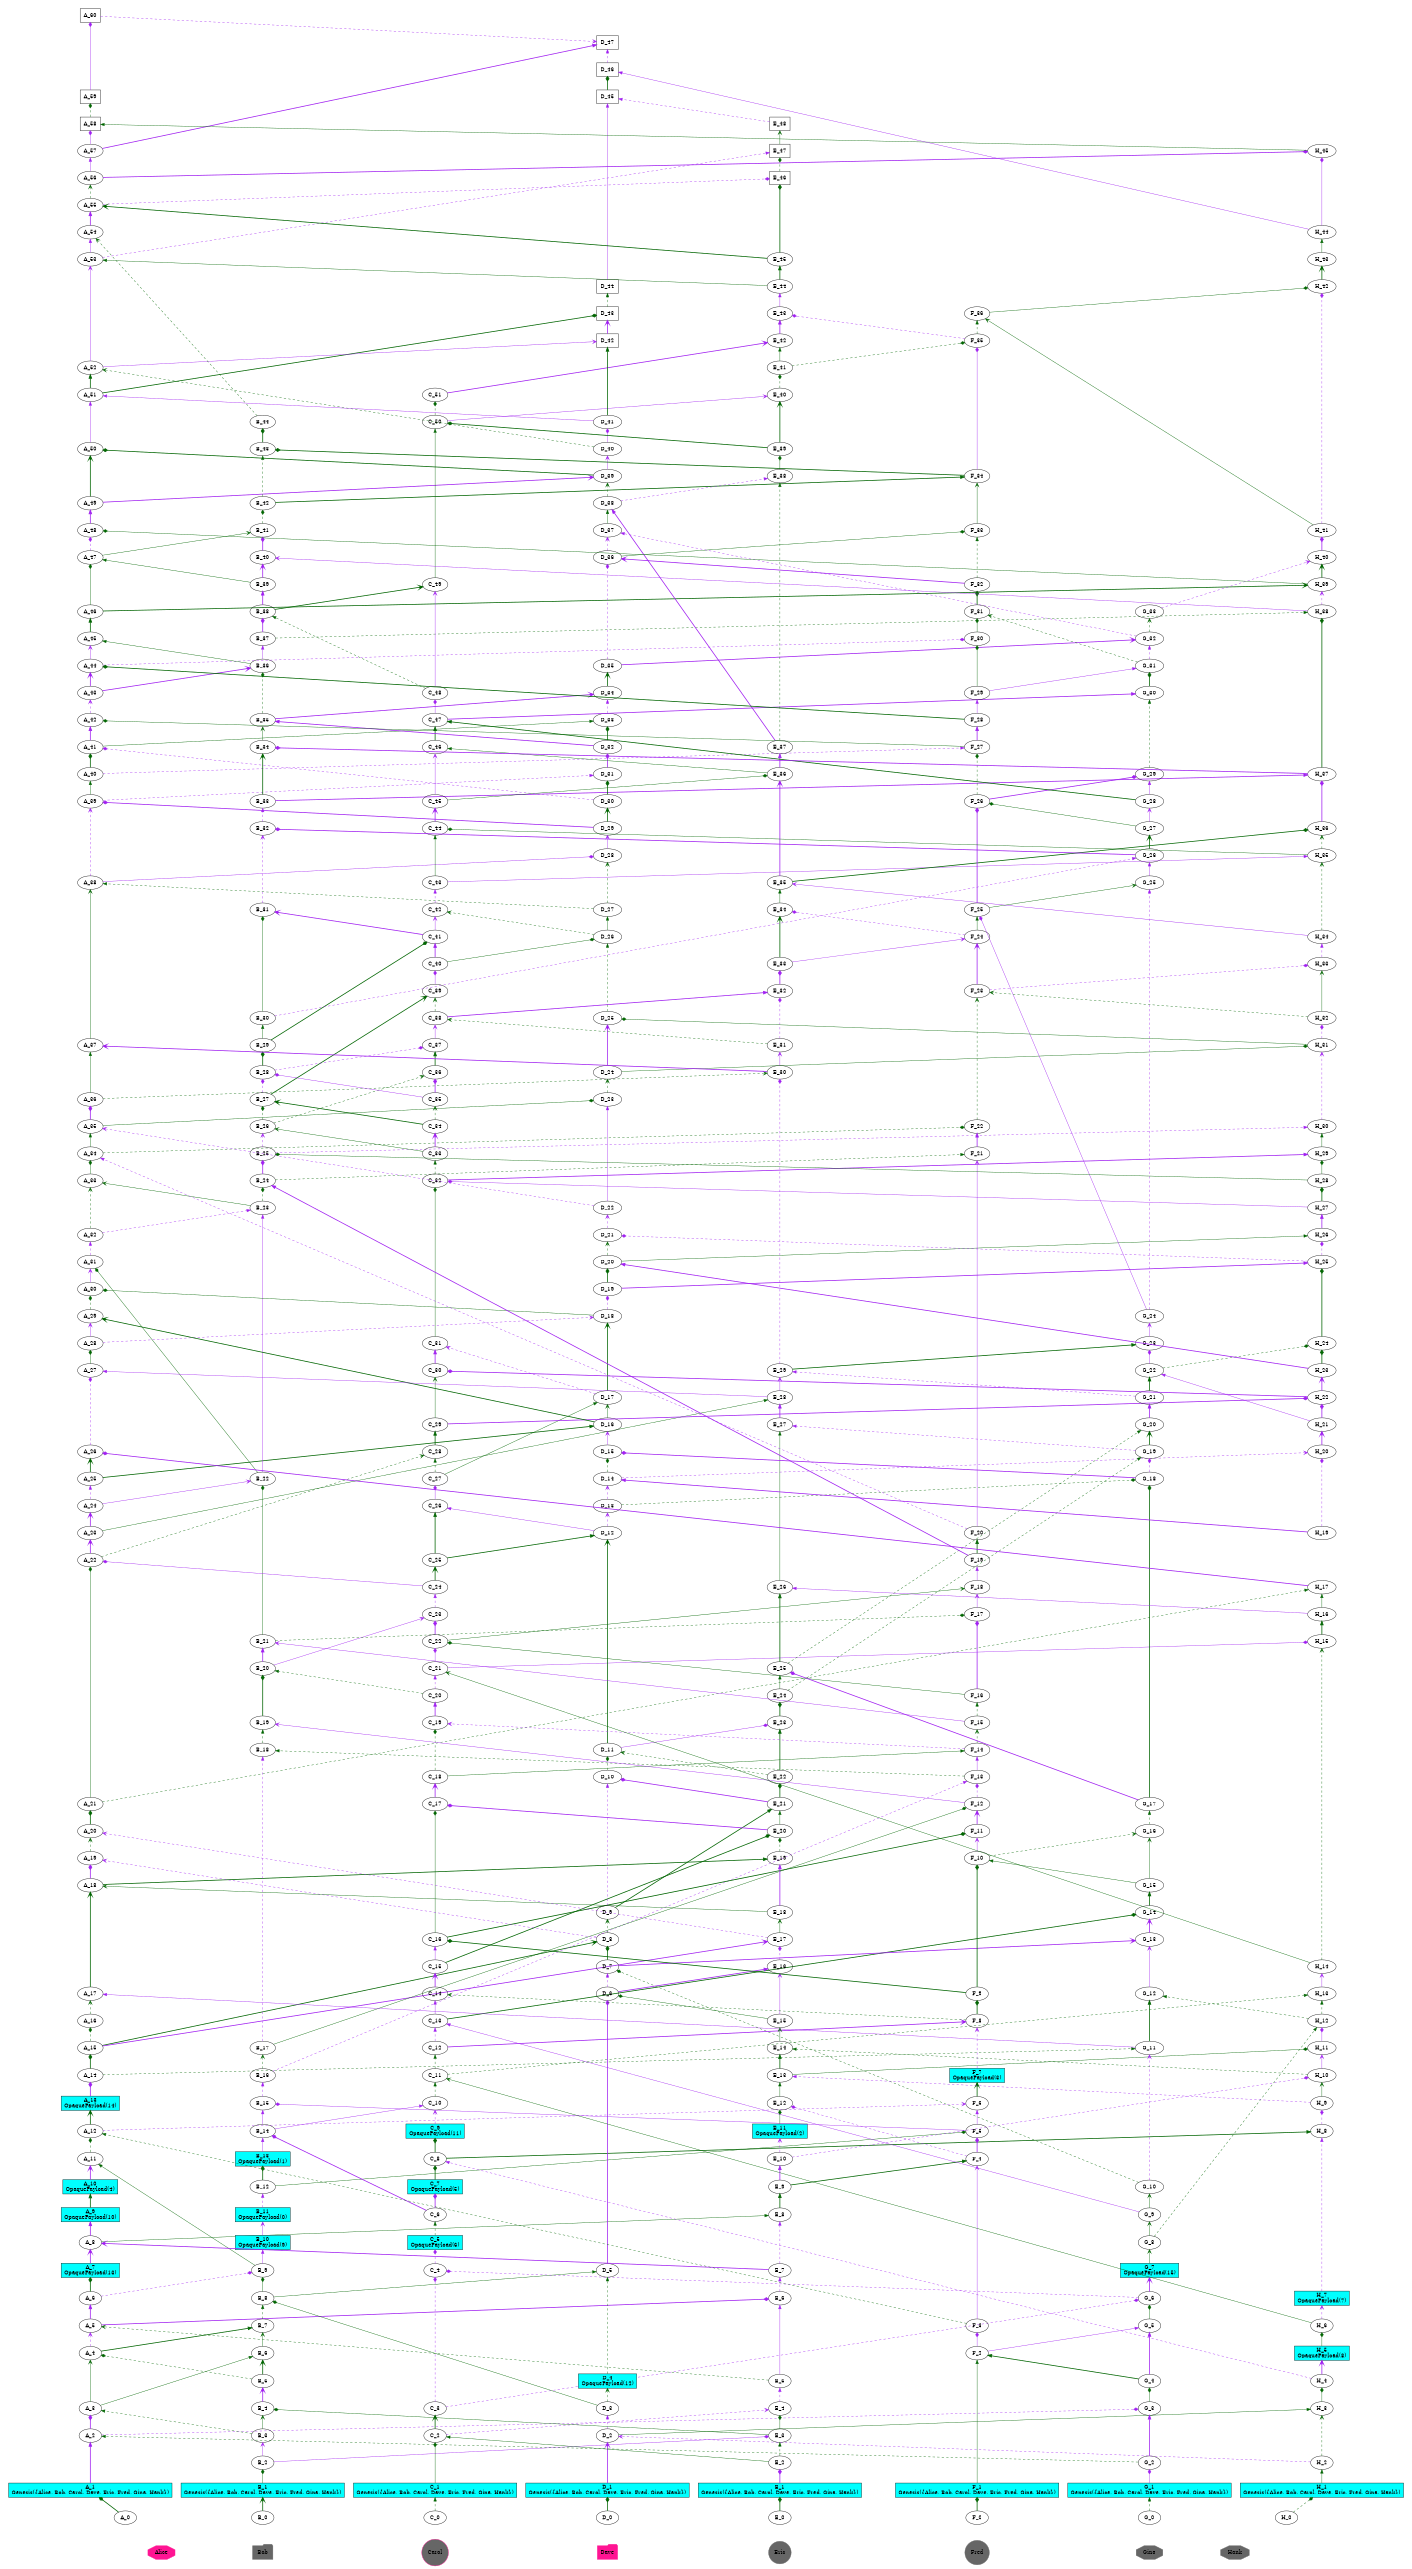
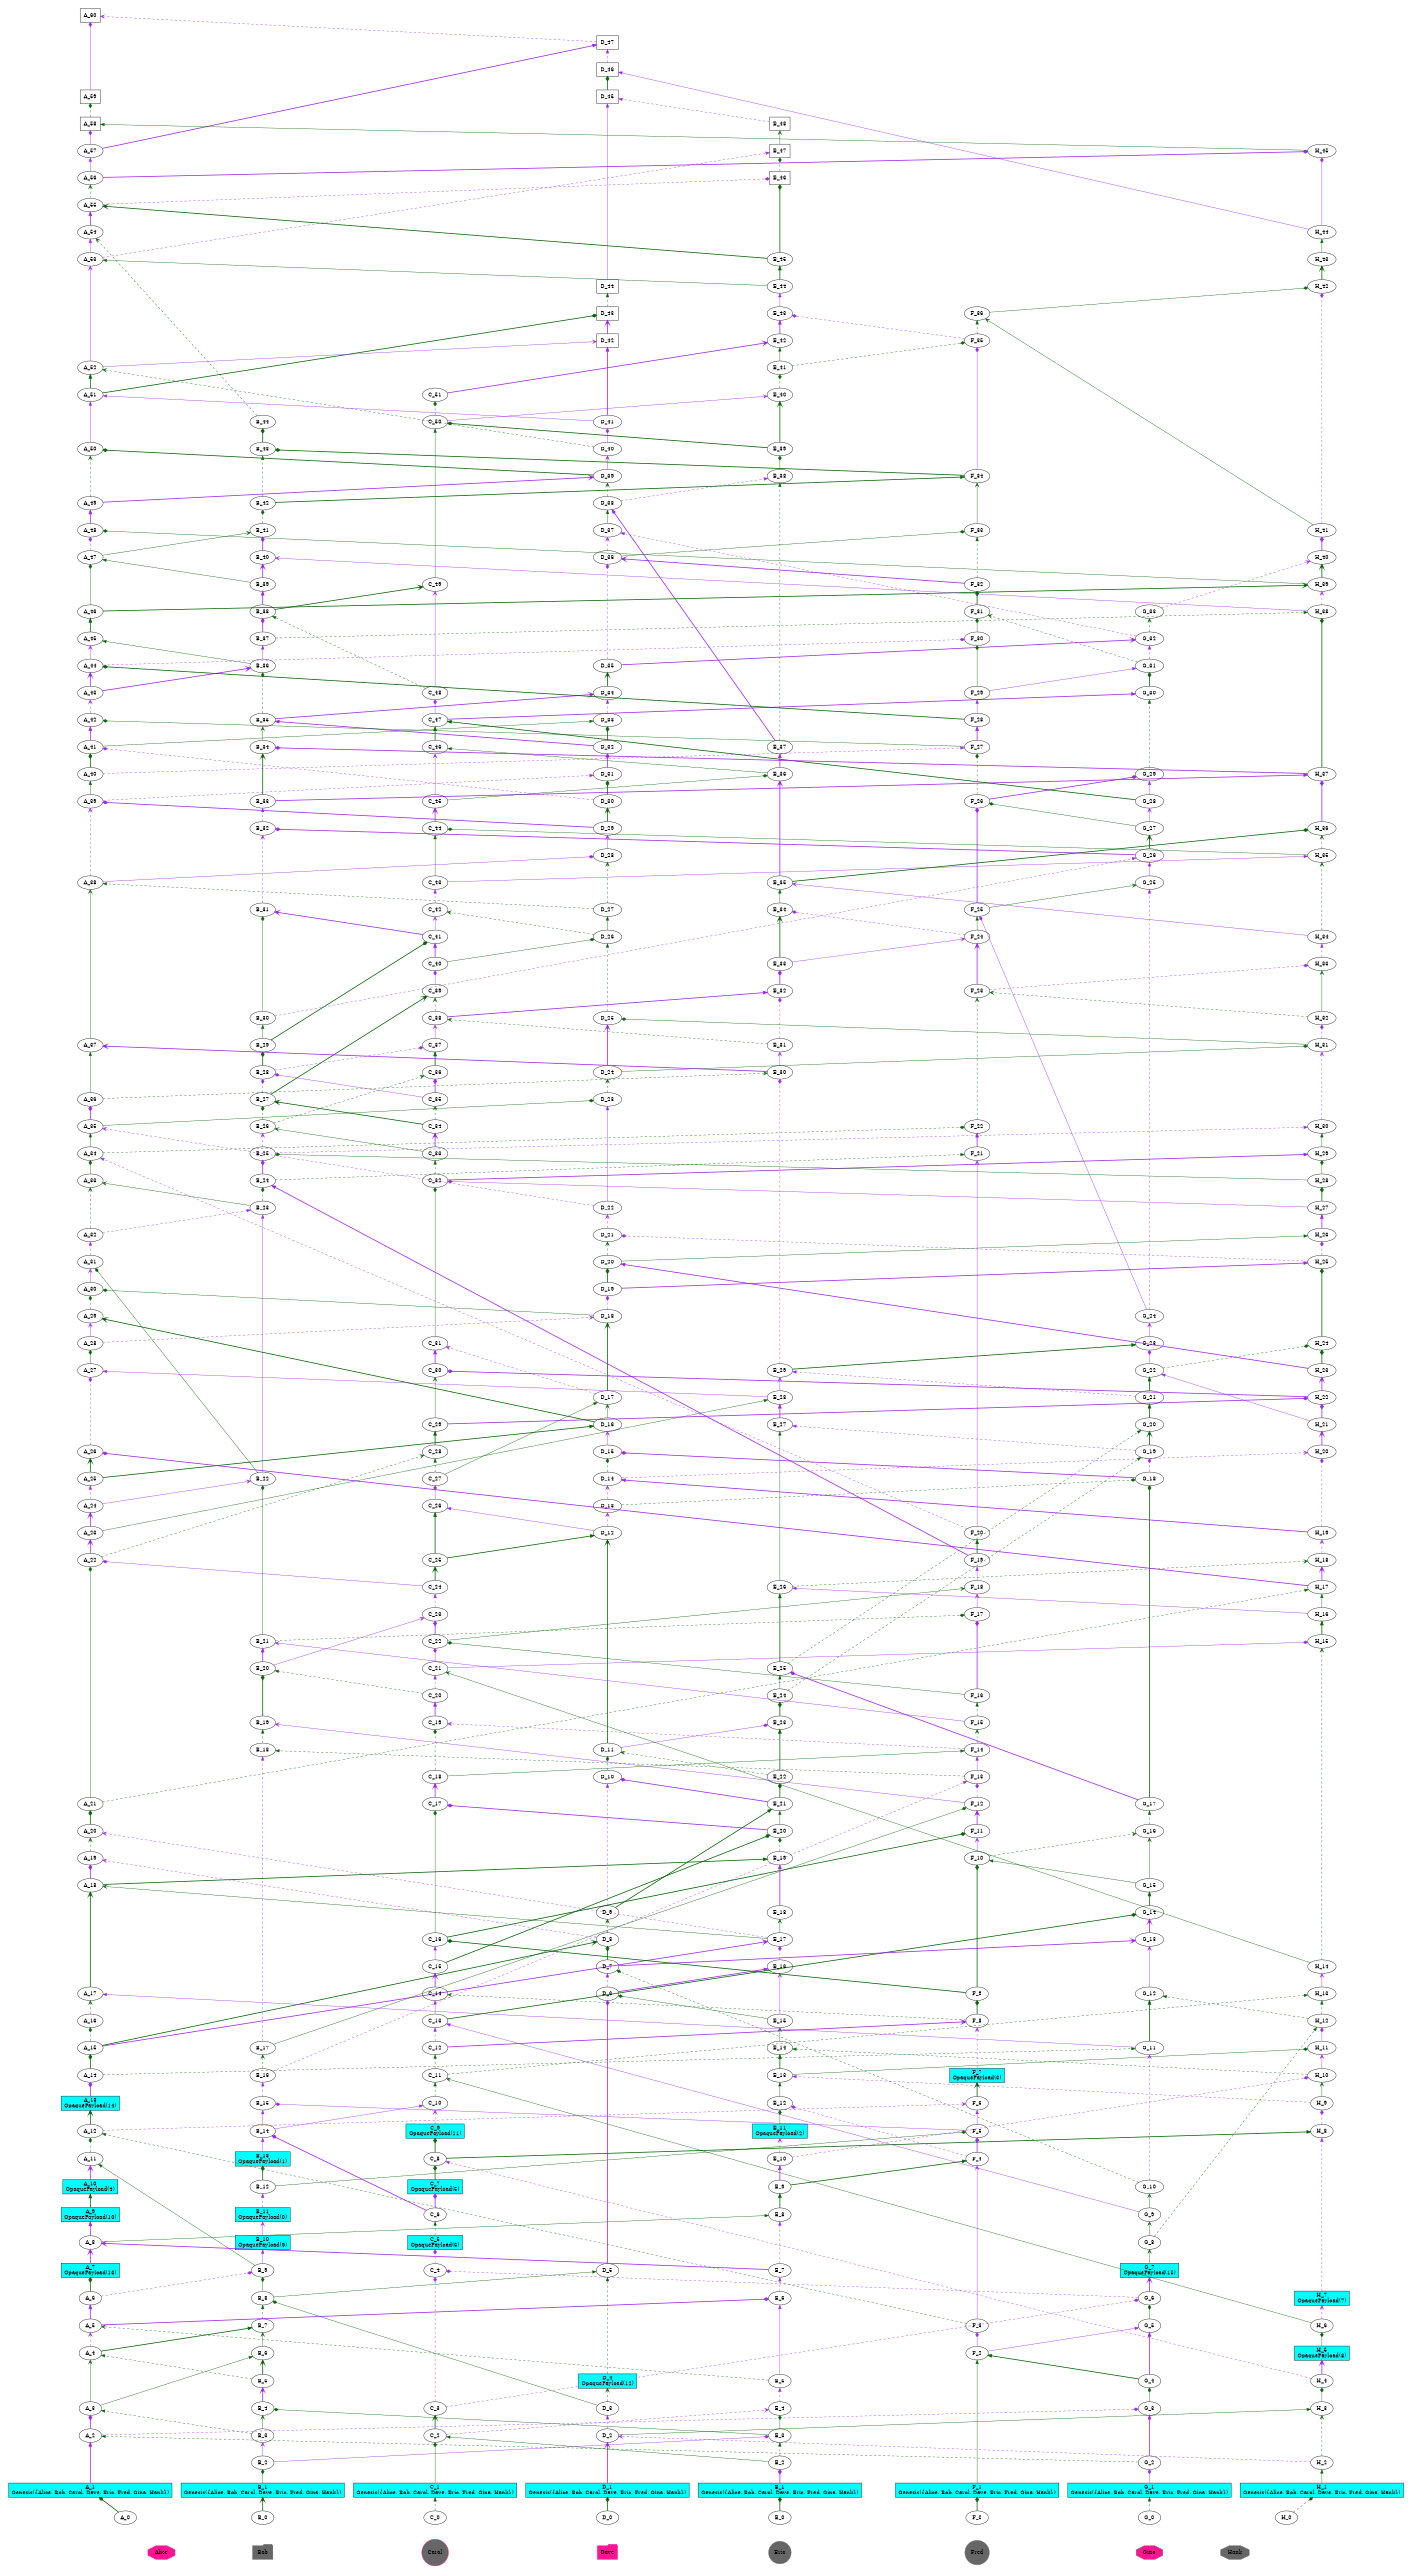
edge "A_60" -> "D_47": reversed
edge "D_41" -> "D_42": color darkgreen -> purple
edge "A_49" -> "A_50": style bold -> dashed
edge "G_20" -> "G_21": color purple -> darkgreen
node "H_18": added
edge "E_18" -> "A_18": now "E_17" -> "A_18"
edge "B_5" -> "A_4": arrowhead diamond -> normal
node "Gina": fillcolor gray40 -> deeppink
